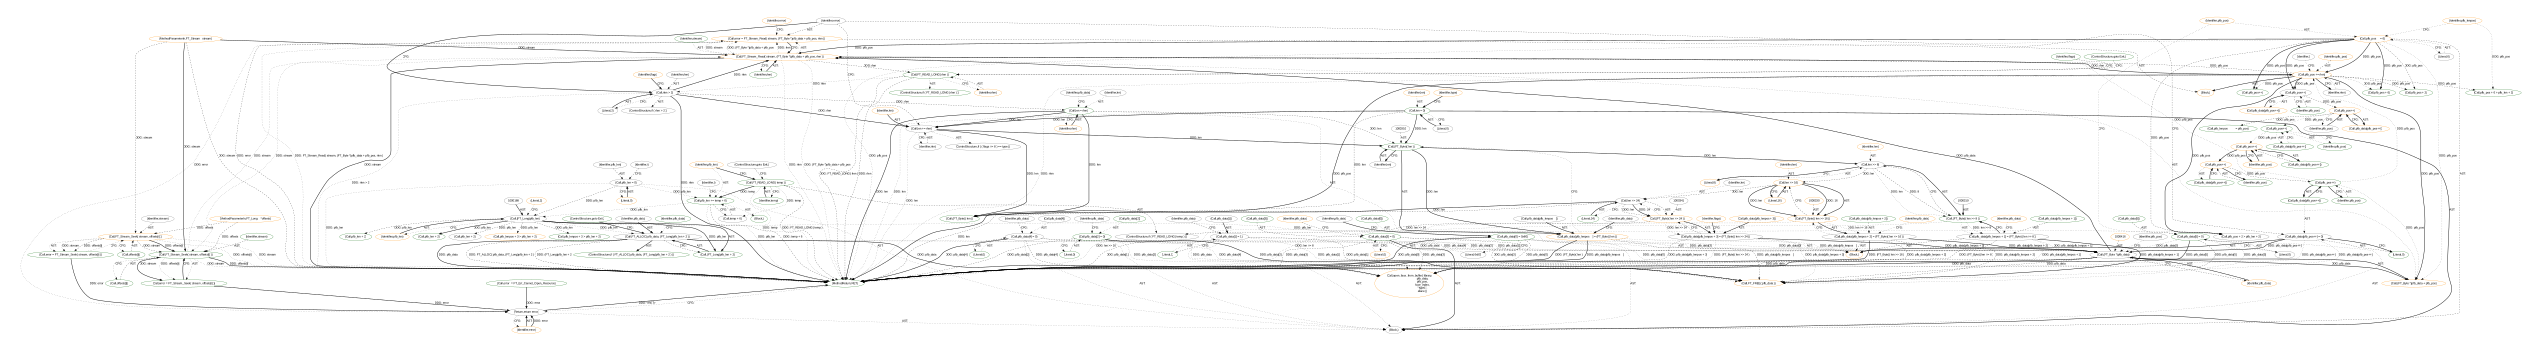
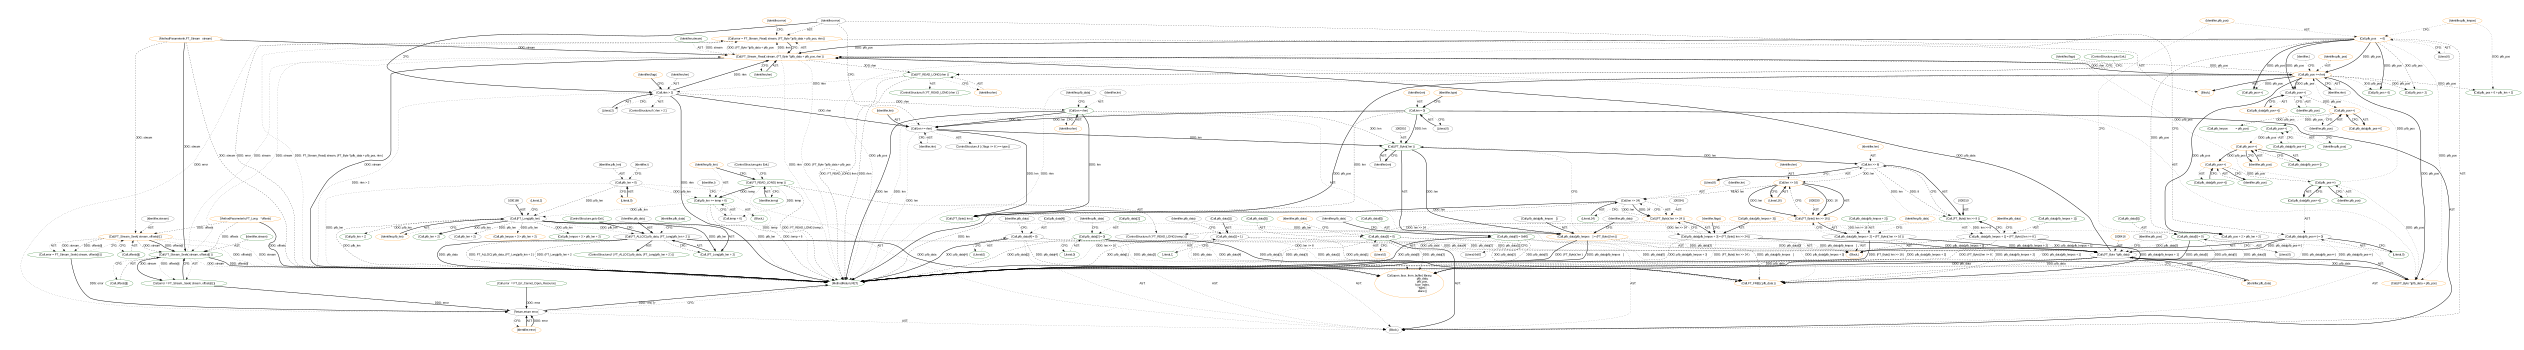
edge "(Call,len >> 16)" -> "(Call,len >> 24)": label "DDG: len" -> "READ: len"
edge "(Call,(FT_Long)pfb_len)" -> "(MethodReturn,RET)": added, label "DDG: pfb_len"
edge "(MethodParameterIn,FT_Long    *offsets)" -> "(MethodReturn,RET)": added, label "DDG: offsets"
